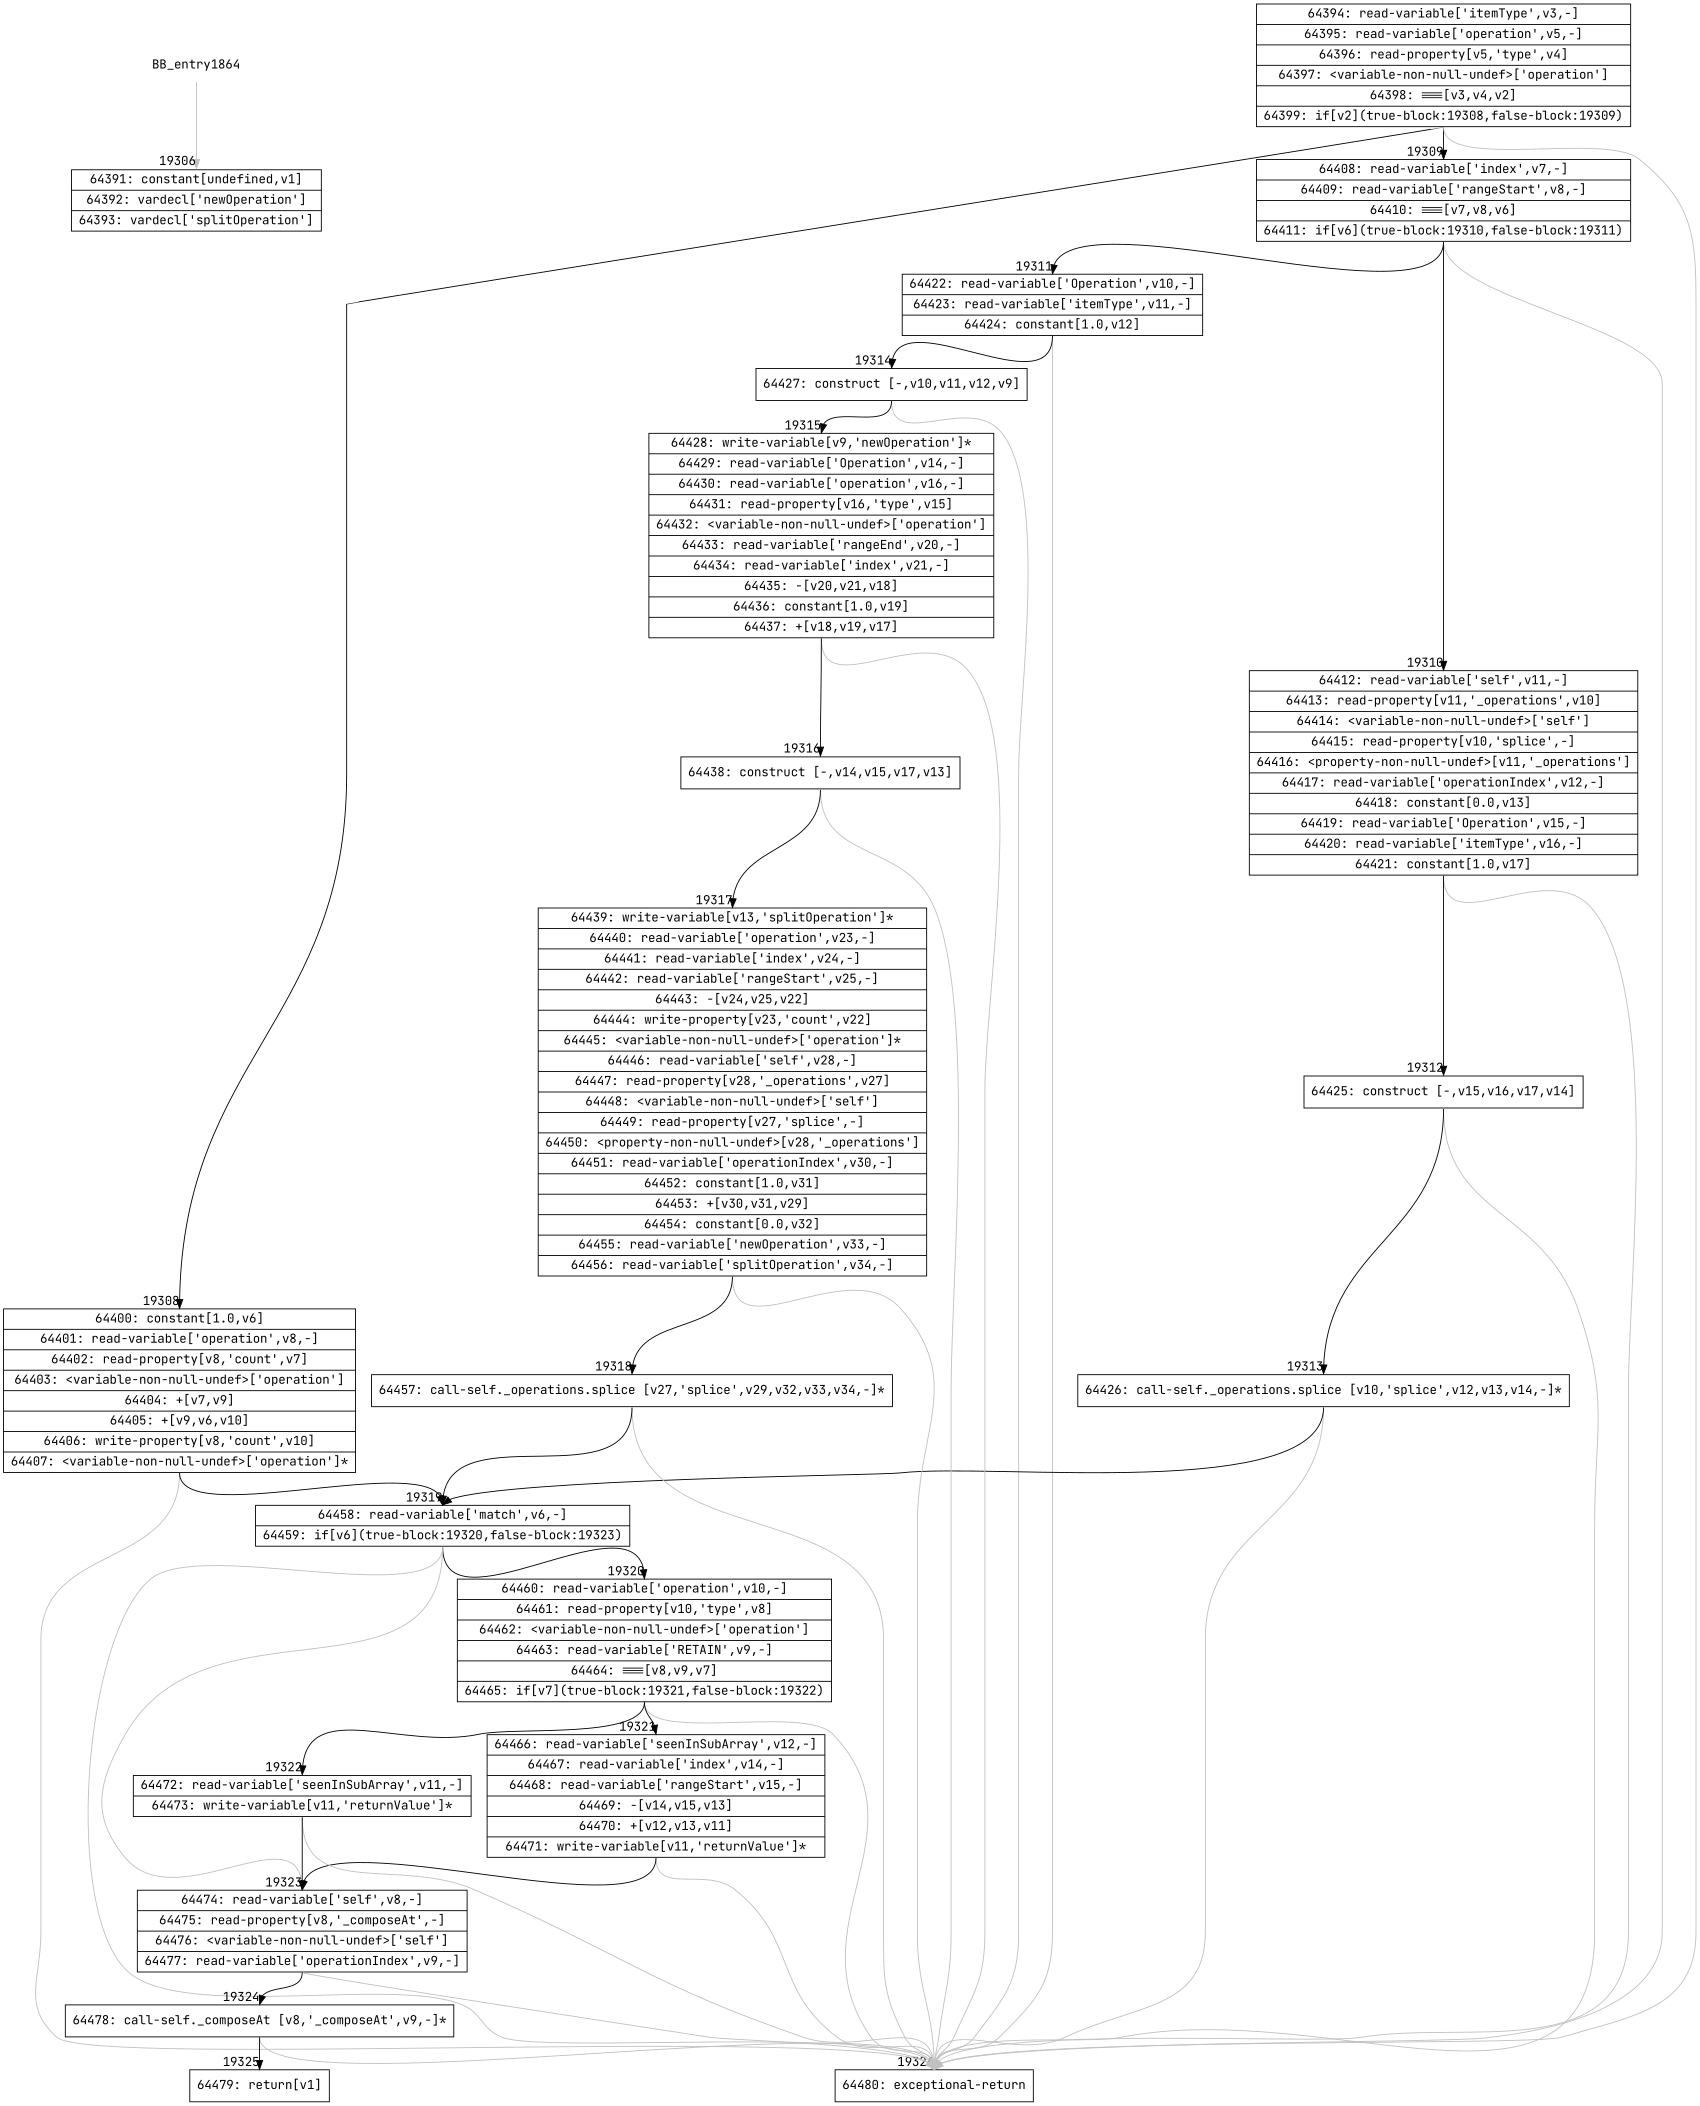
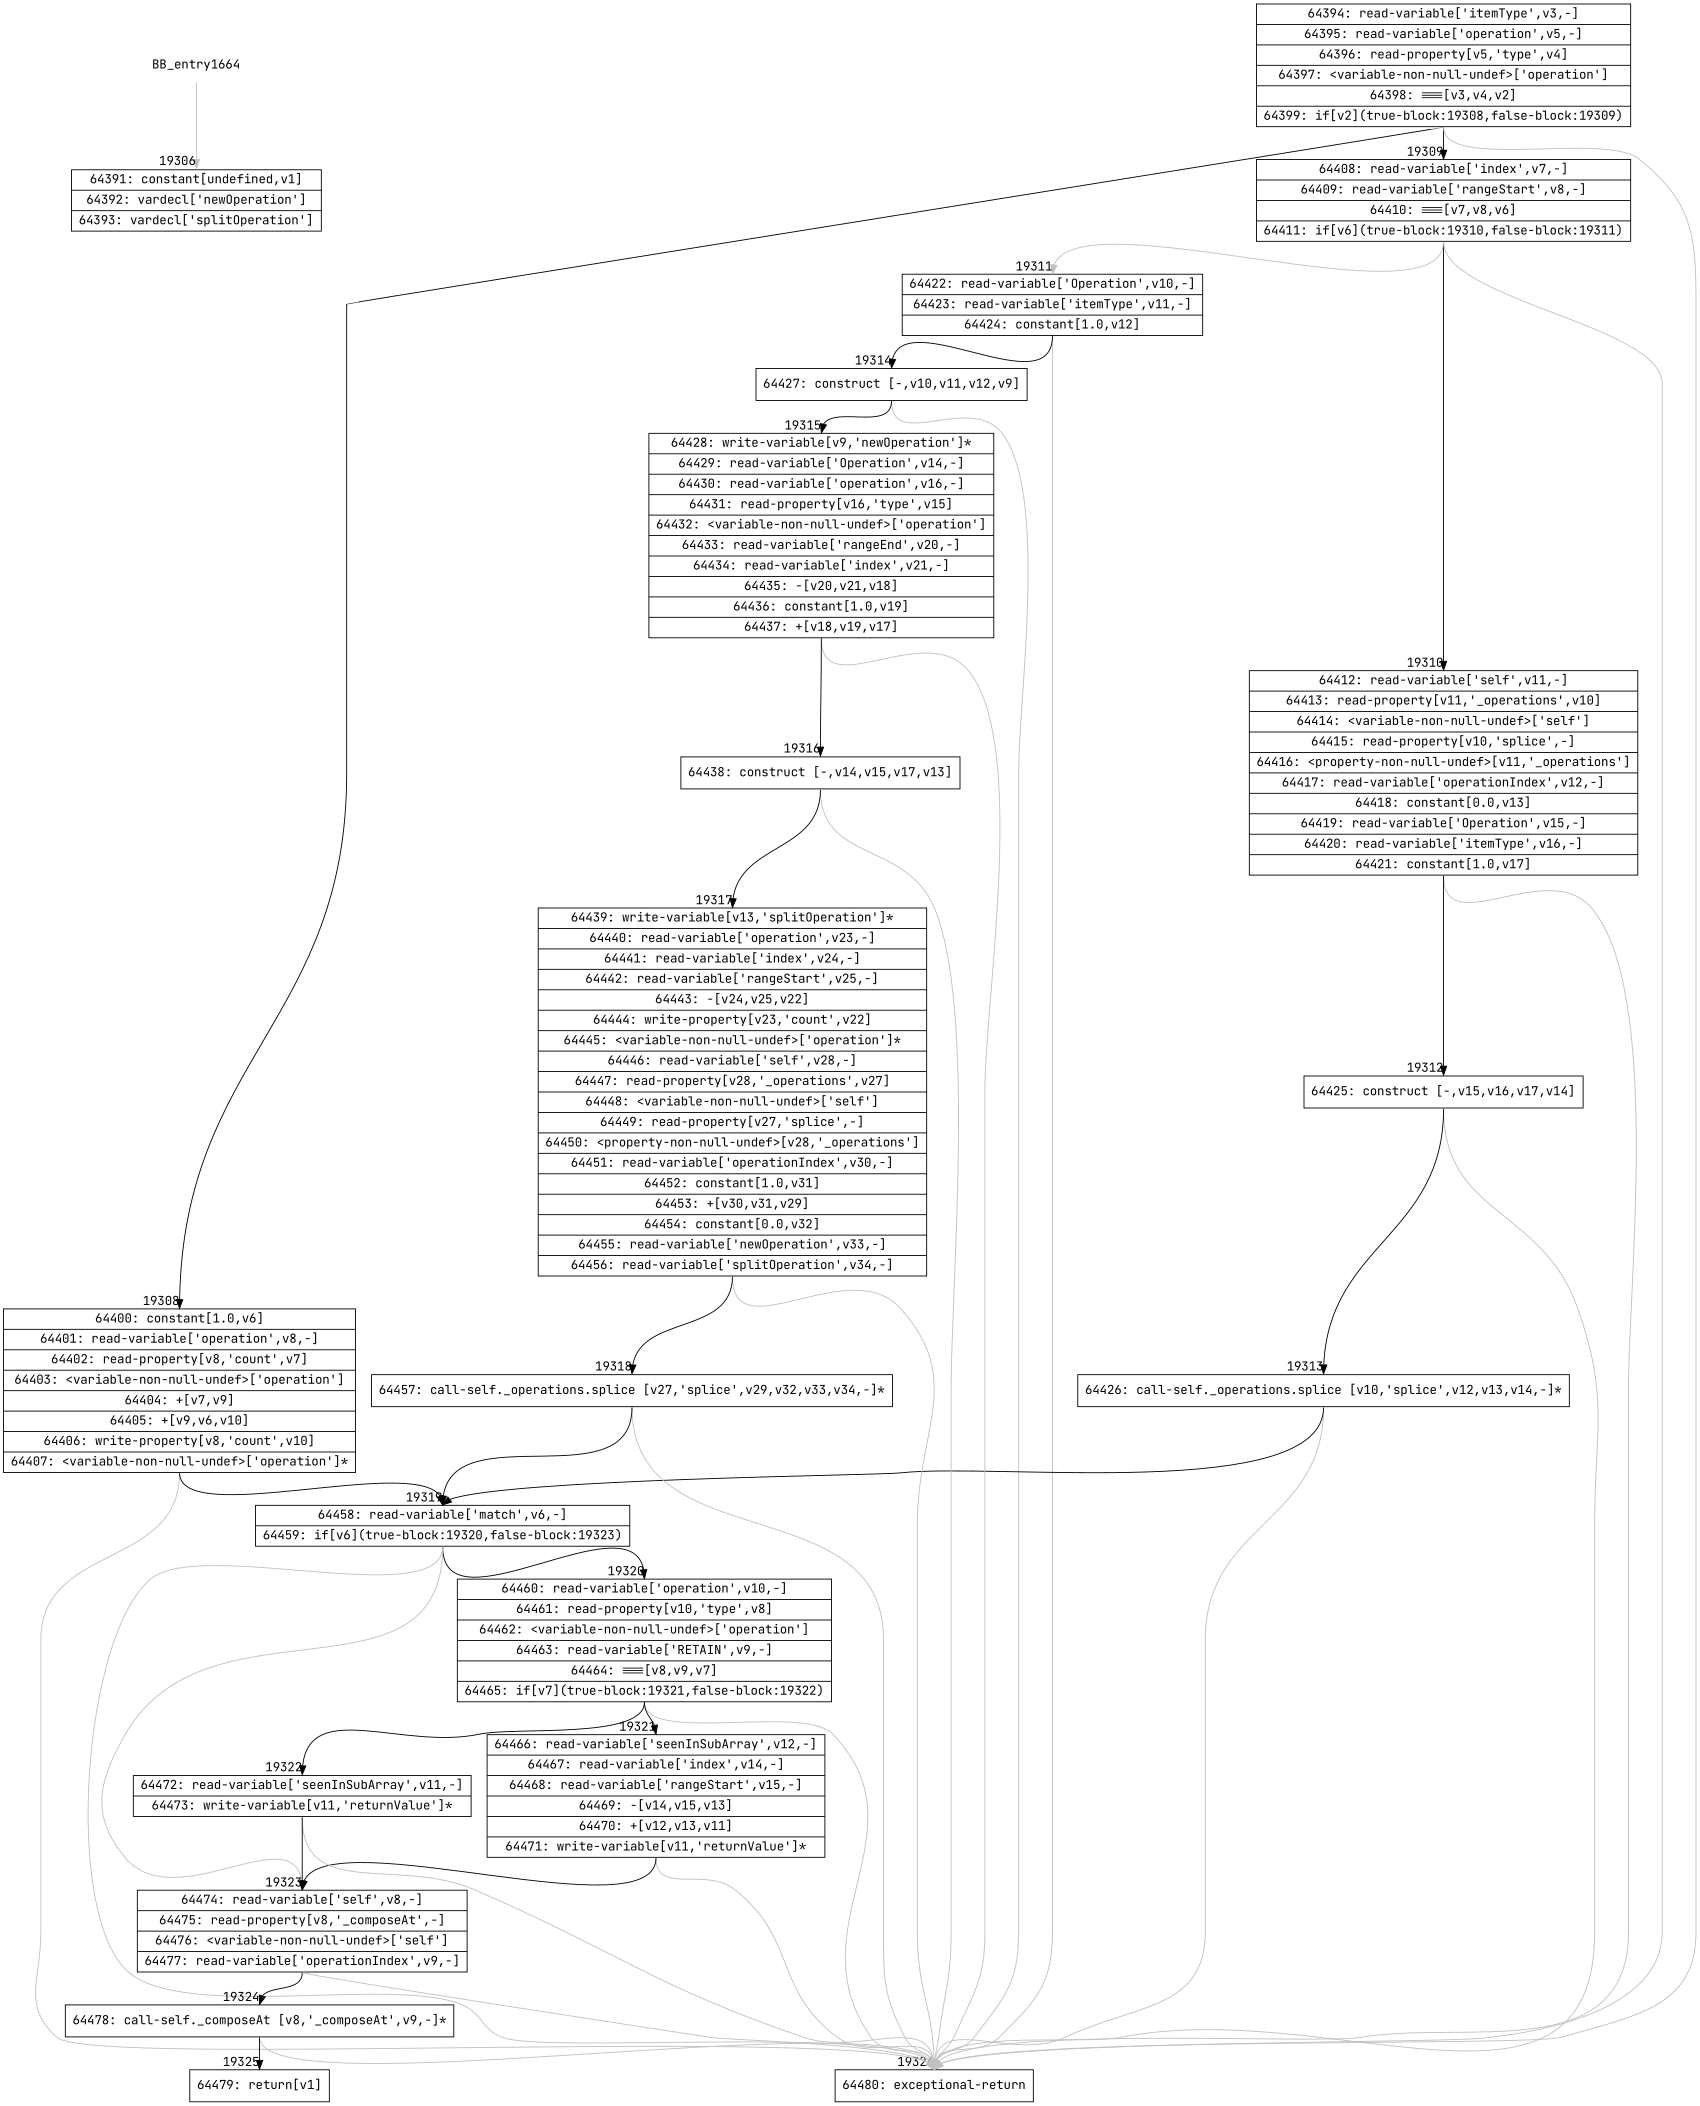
node "BB_entry1864": label "BB_entry1864" -> "BB_entry1664"
edge "64408: read-variable['index',v7,-]" -> "64422: read-variable['Operation',v10,-]": color black -> gray
